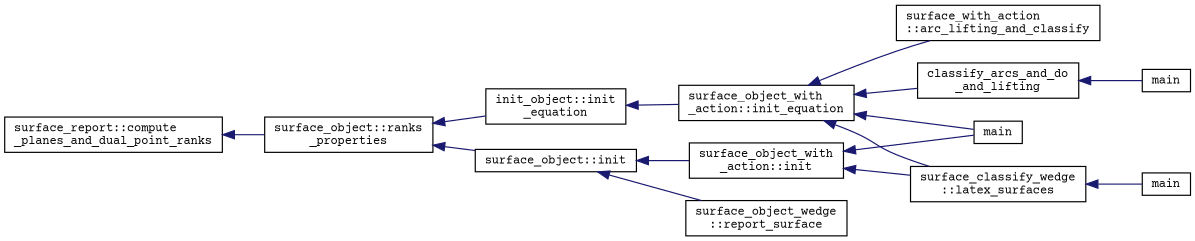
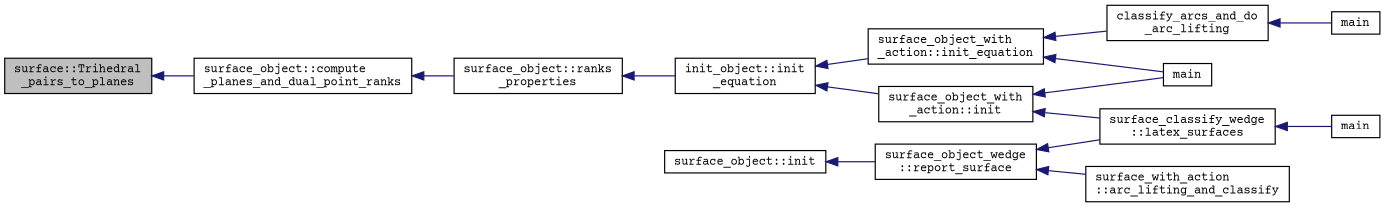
edge "surface_with_action ::arc_lifting_and_classify" -> "surface_object_with _action::init_equation": now "surface_with_action ::arc_lifting_and_classify" -> "surface_object_wedge ::report_surface"
node "surface::Trihedral _pairs_to_planes": added
node "classify_arcs_and_do _and_lifting": label "classify_arcs_and_do _and_lifting" -> "classify_arcs_and_do _arc_lifting"
node "surface_report::compute _planes_and_dual_point_ranks": label "surface_report::compute _planes_and_dual_point_ranks" -> "surface_object::compute _planes_and_dual_point_ranks"
edge "surface_classify_wedge ::latex_surfaces" -> "surface_object_with _action::init_equation": now "surface_classify_wedge ::latex_surfaces" -> "surface_object_wedge ::report_surface"
edge "surface_object::init" -> "surface_object::ranks _properties": removed
edge "surface_object_with _action::init" -> "surface_object::init": now "surface_object_with _action::init" -> "init_object::init _equation"
